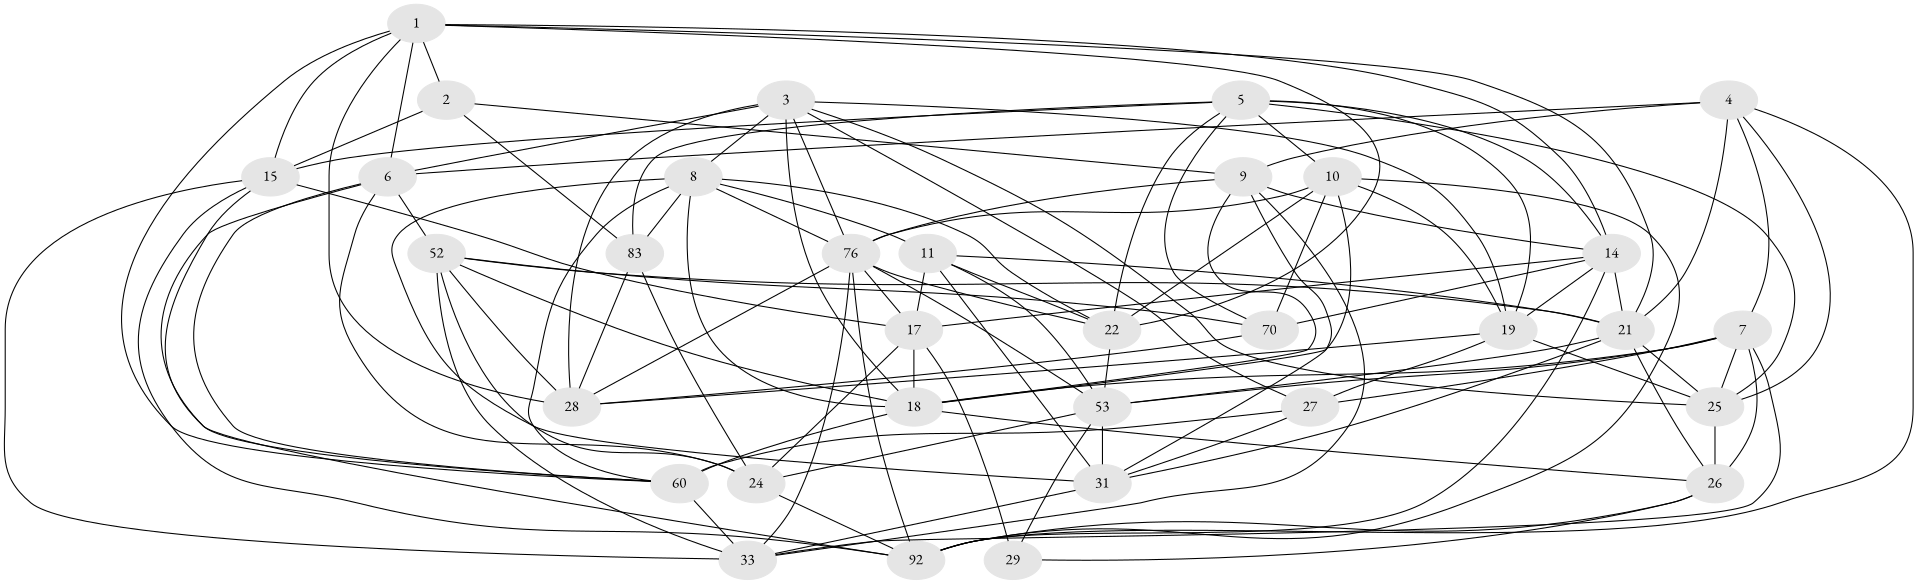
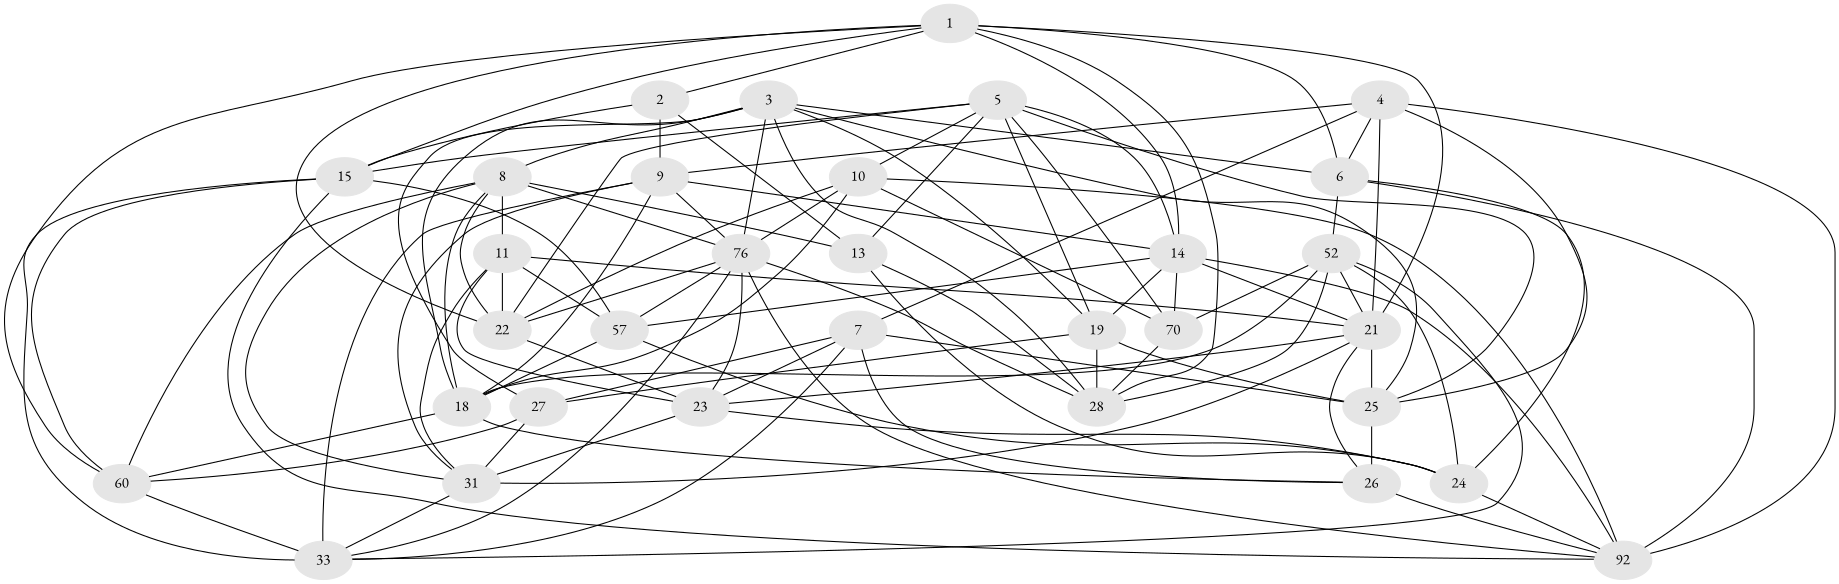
edge "10" -- "19": removed
node "83": label "83" -> "13"
node "17": label "17" -> "57"
edge "7" -- "18": removed
node "53": label "53" -> "23"
edge "6" -- "60": removed
node "29": removed
